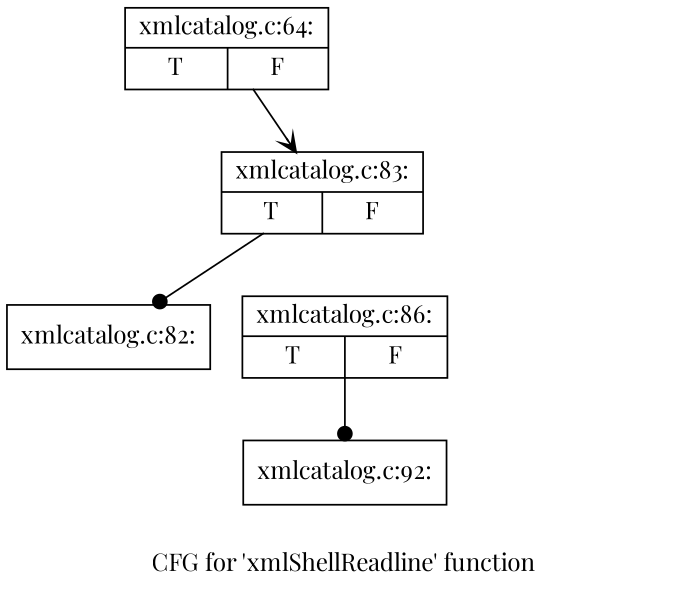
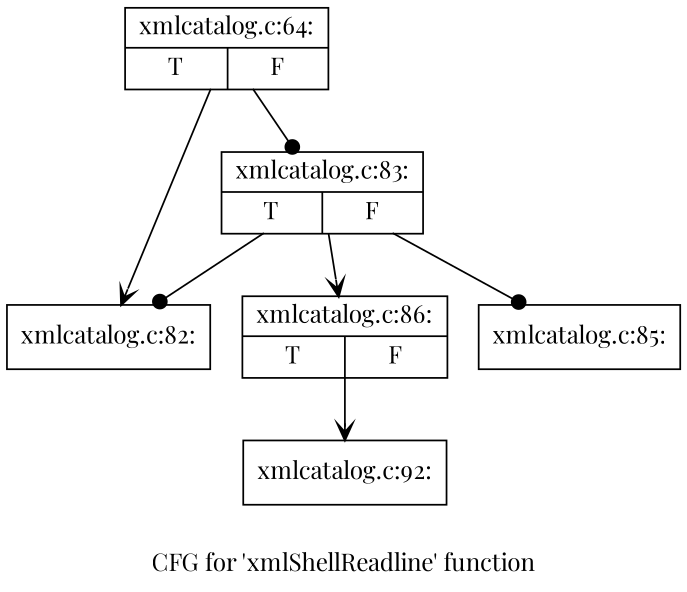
edge "xmlcatalog.c:64:" -> "xmlcatalog.c:83:": arrowhead vee -> dot
edge "xmlcatalog.c:64:" -> "xmlcatalog.c:82:": added
edge "xmlcatalog.c:83:" -> "xmlcatalog.c:86:": added
node "xmlcatalog.c:85:": added
edge "xmlcatalog.c:86:" -> "xmlcatalog.c:92:": arrowhead dot -> vee
